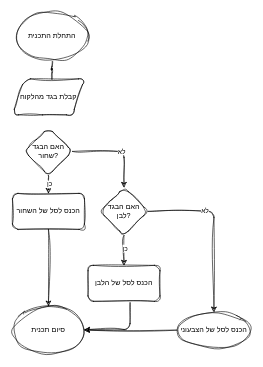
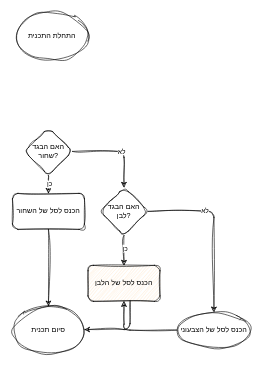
edge "התחלת התכנית" -> "קבלת בגד מהלקוח": removed
node "קבלת בגד מהלקוח": removed
node "הכנס לסל של הלבן": fillcolor #ffffff -> #ffe6cc
edge "הכנס לסל של הצבעוני" -> "סיום תכנית": now "הכנס לסל של הצבעוני" -> "הכנס לסל של הלבן"
